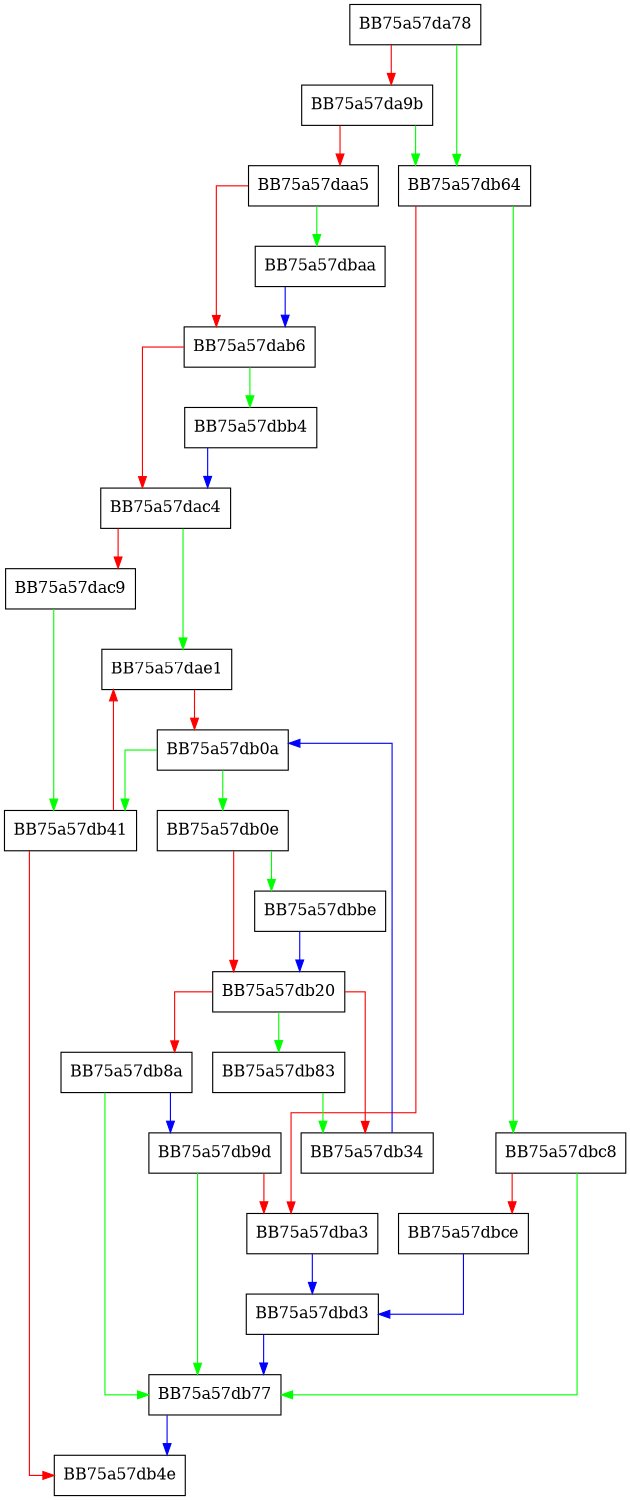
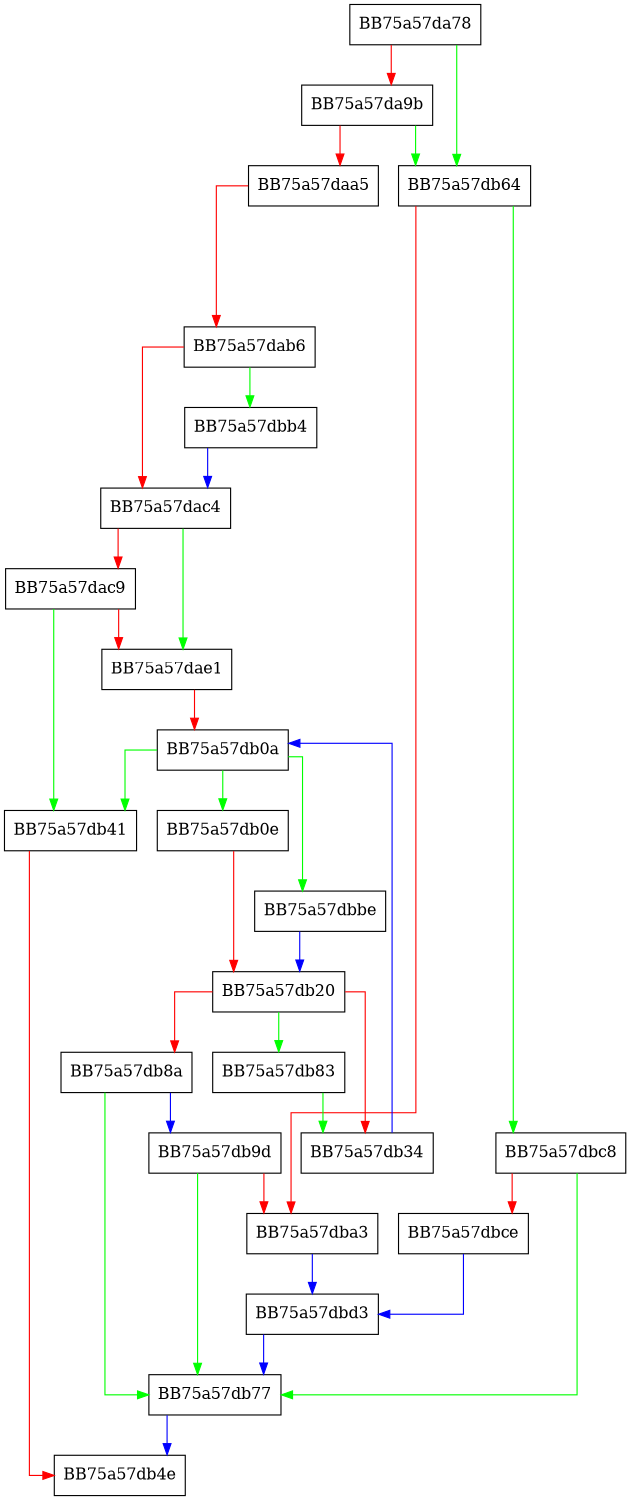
node "BB75a57dbaa": removed
edge "BB75a57db41" -> "BB75a57dae1": now "BB75a57dac9" -> "BB75a57dae1"
edge "BB75a57db0e" -> "BB75a57dbbe": now "BB75a57db0a" -> "BB75a57dbbe"
